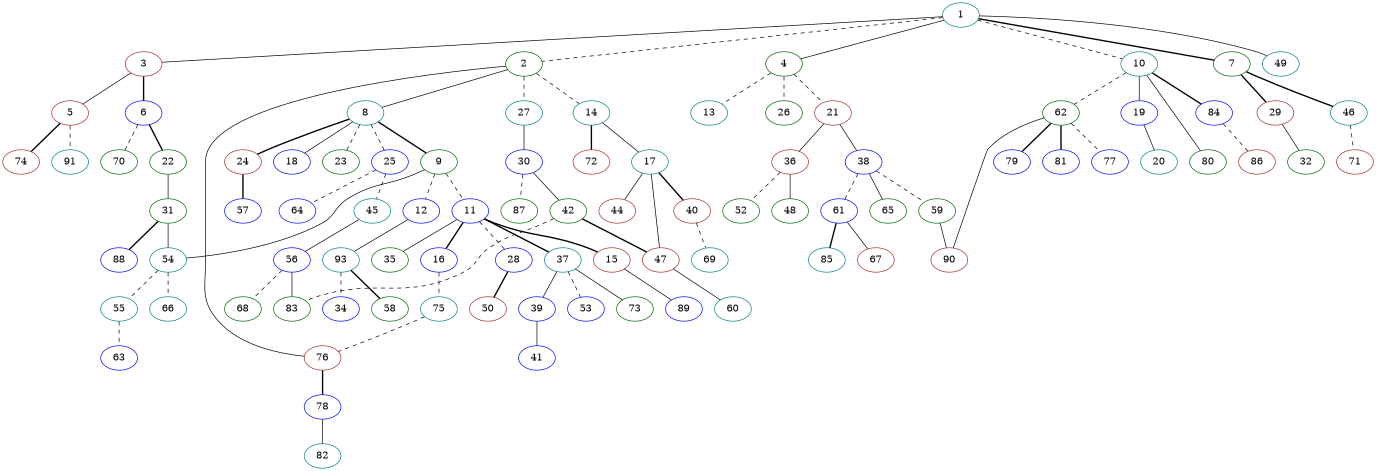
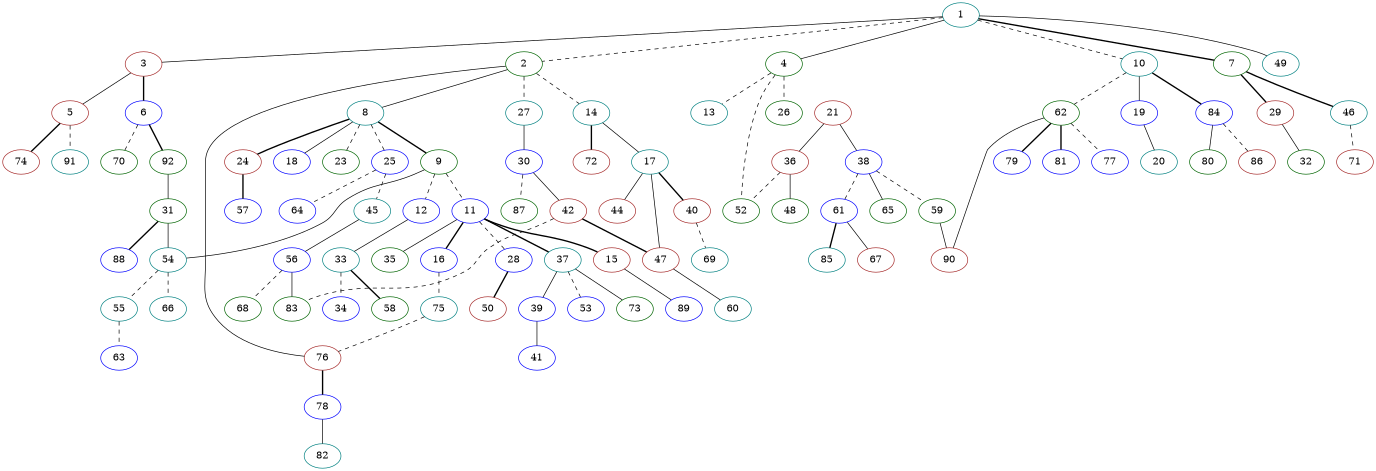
edge "4" -- "21": now "4" -- "52"
edge "10" -- "80": now "84" -- "80"
node "22": label "22" -> "92"
node "42": color darkgreen -> brown
node "93": label "93" -> "33"
